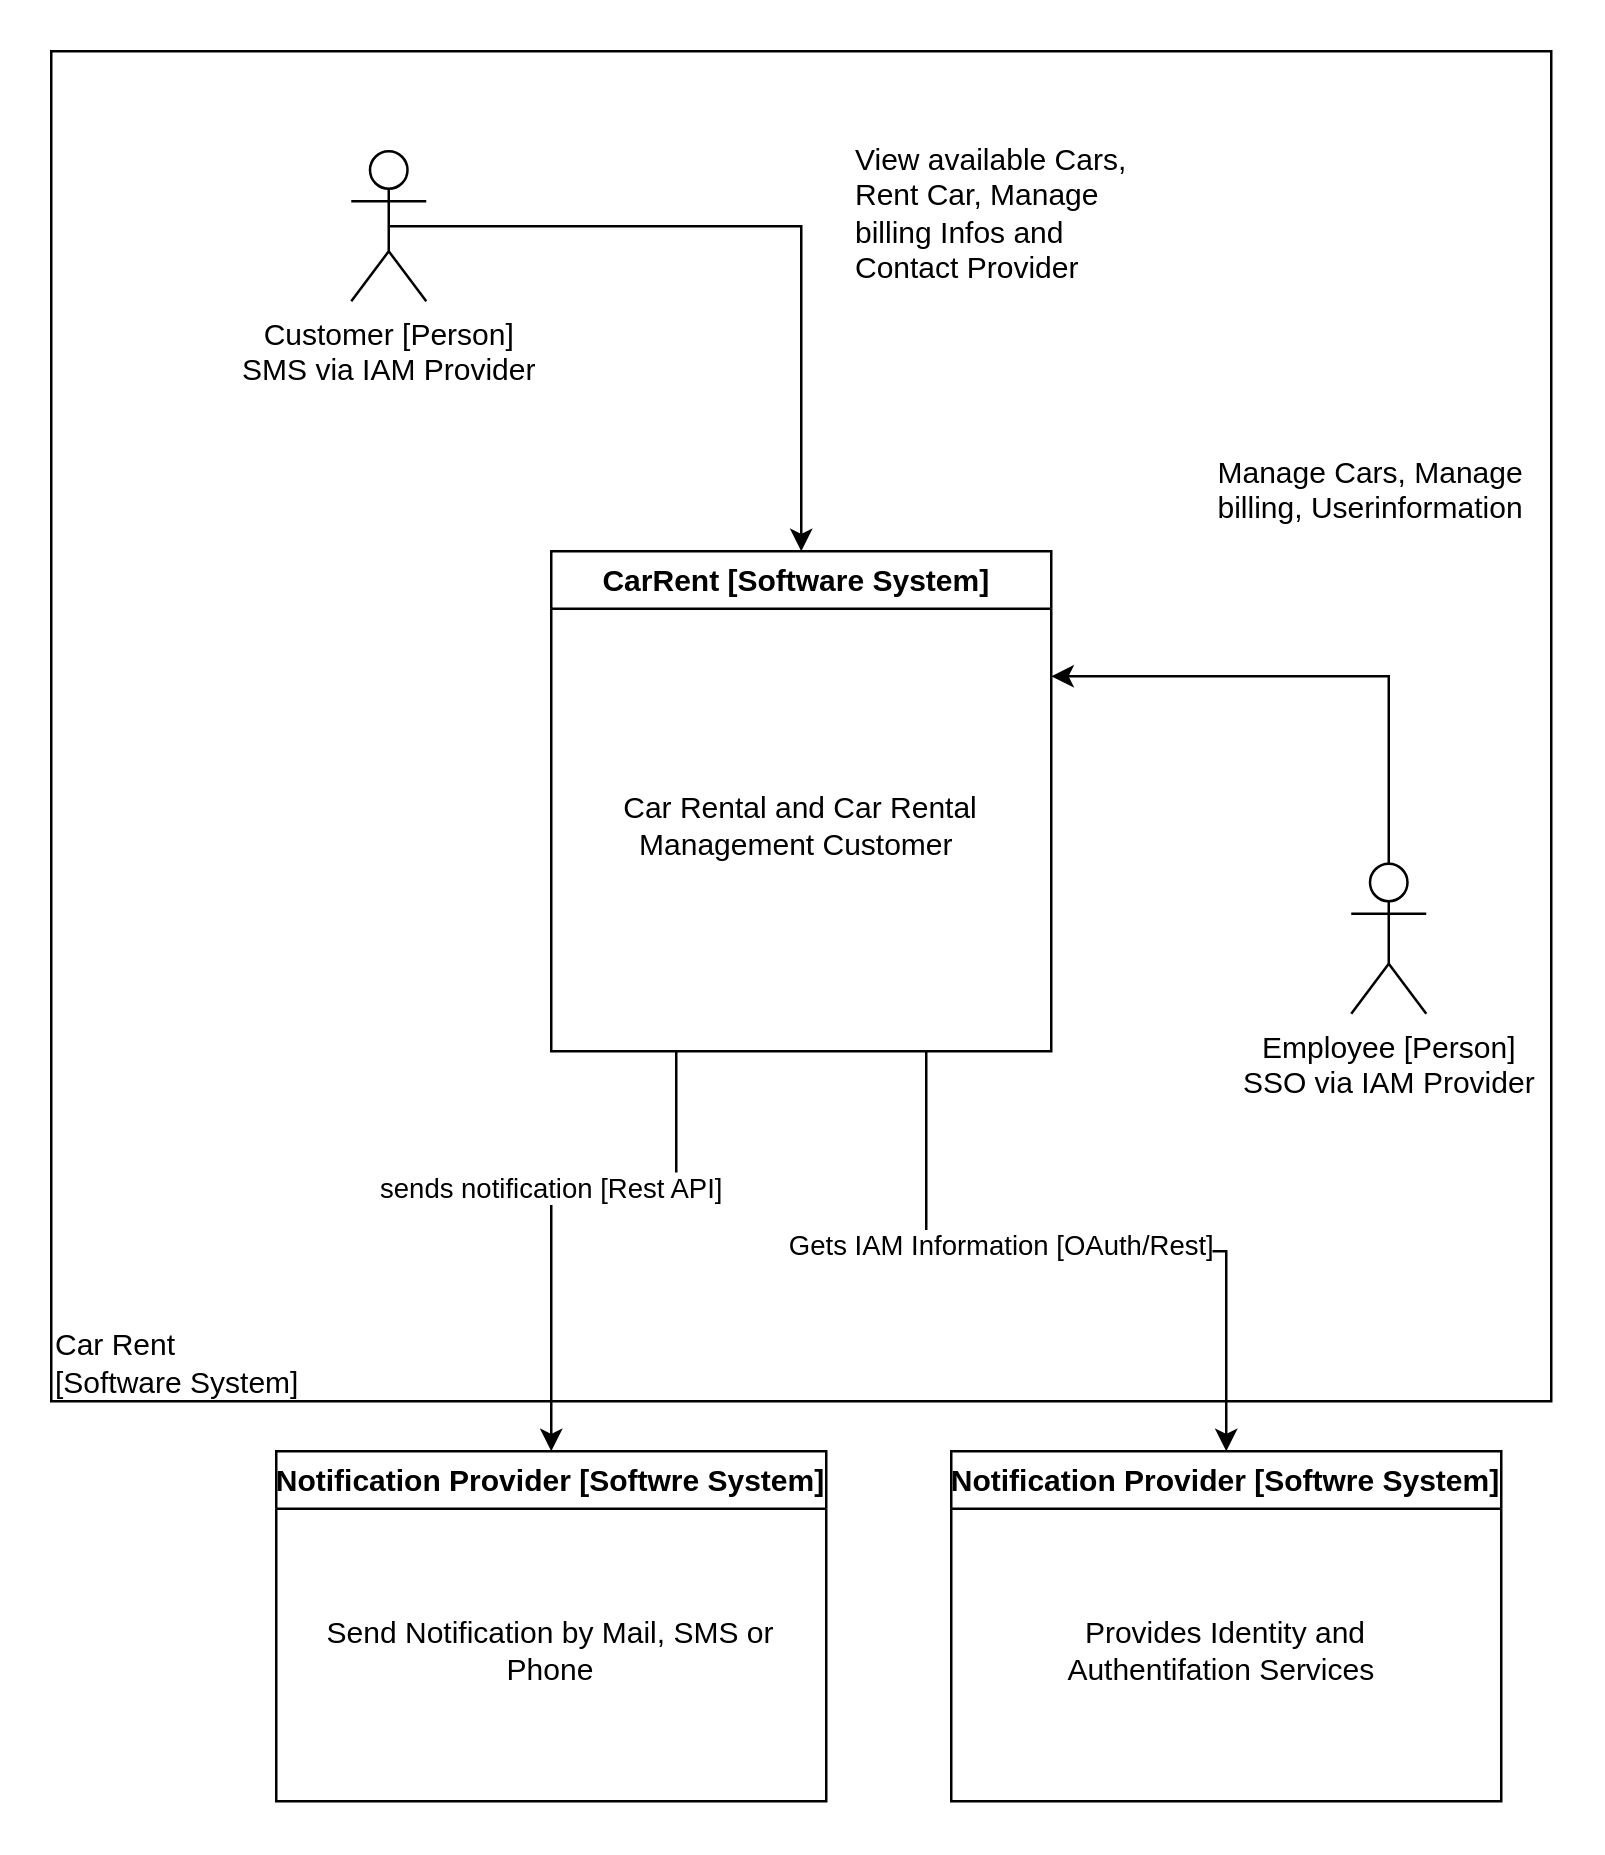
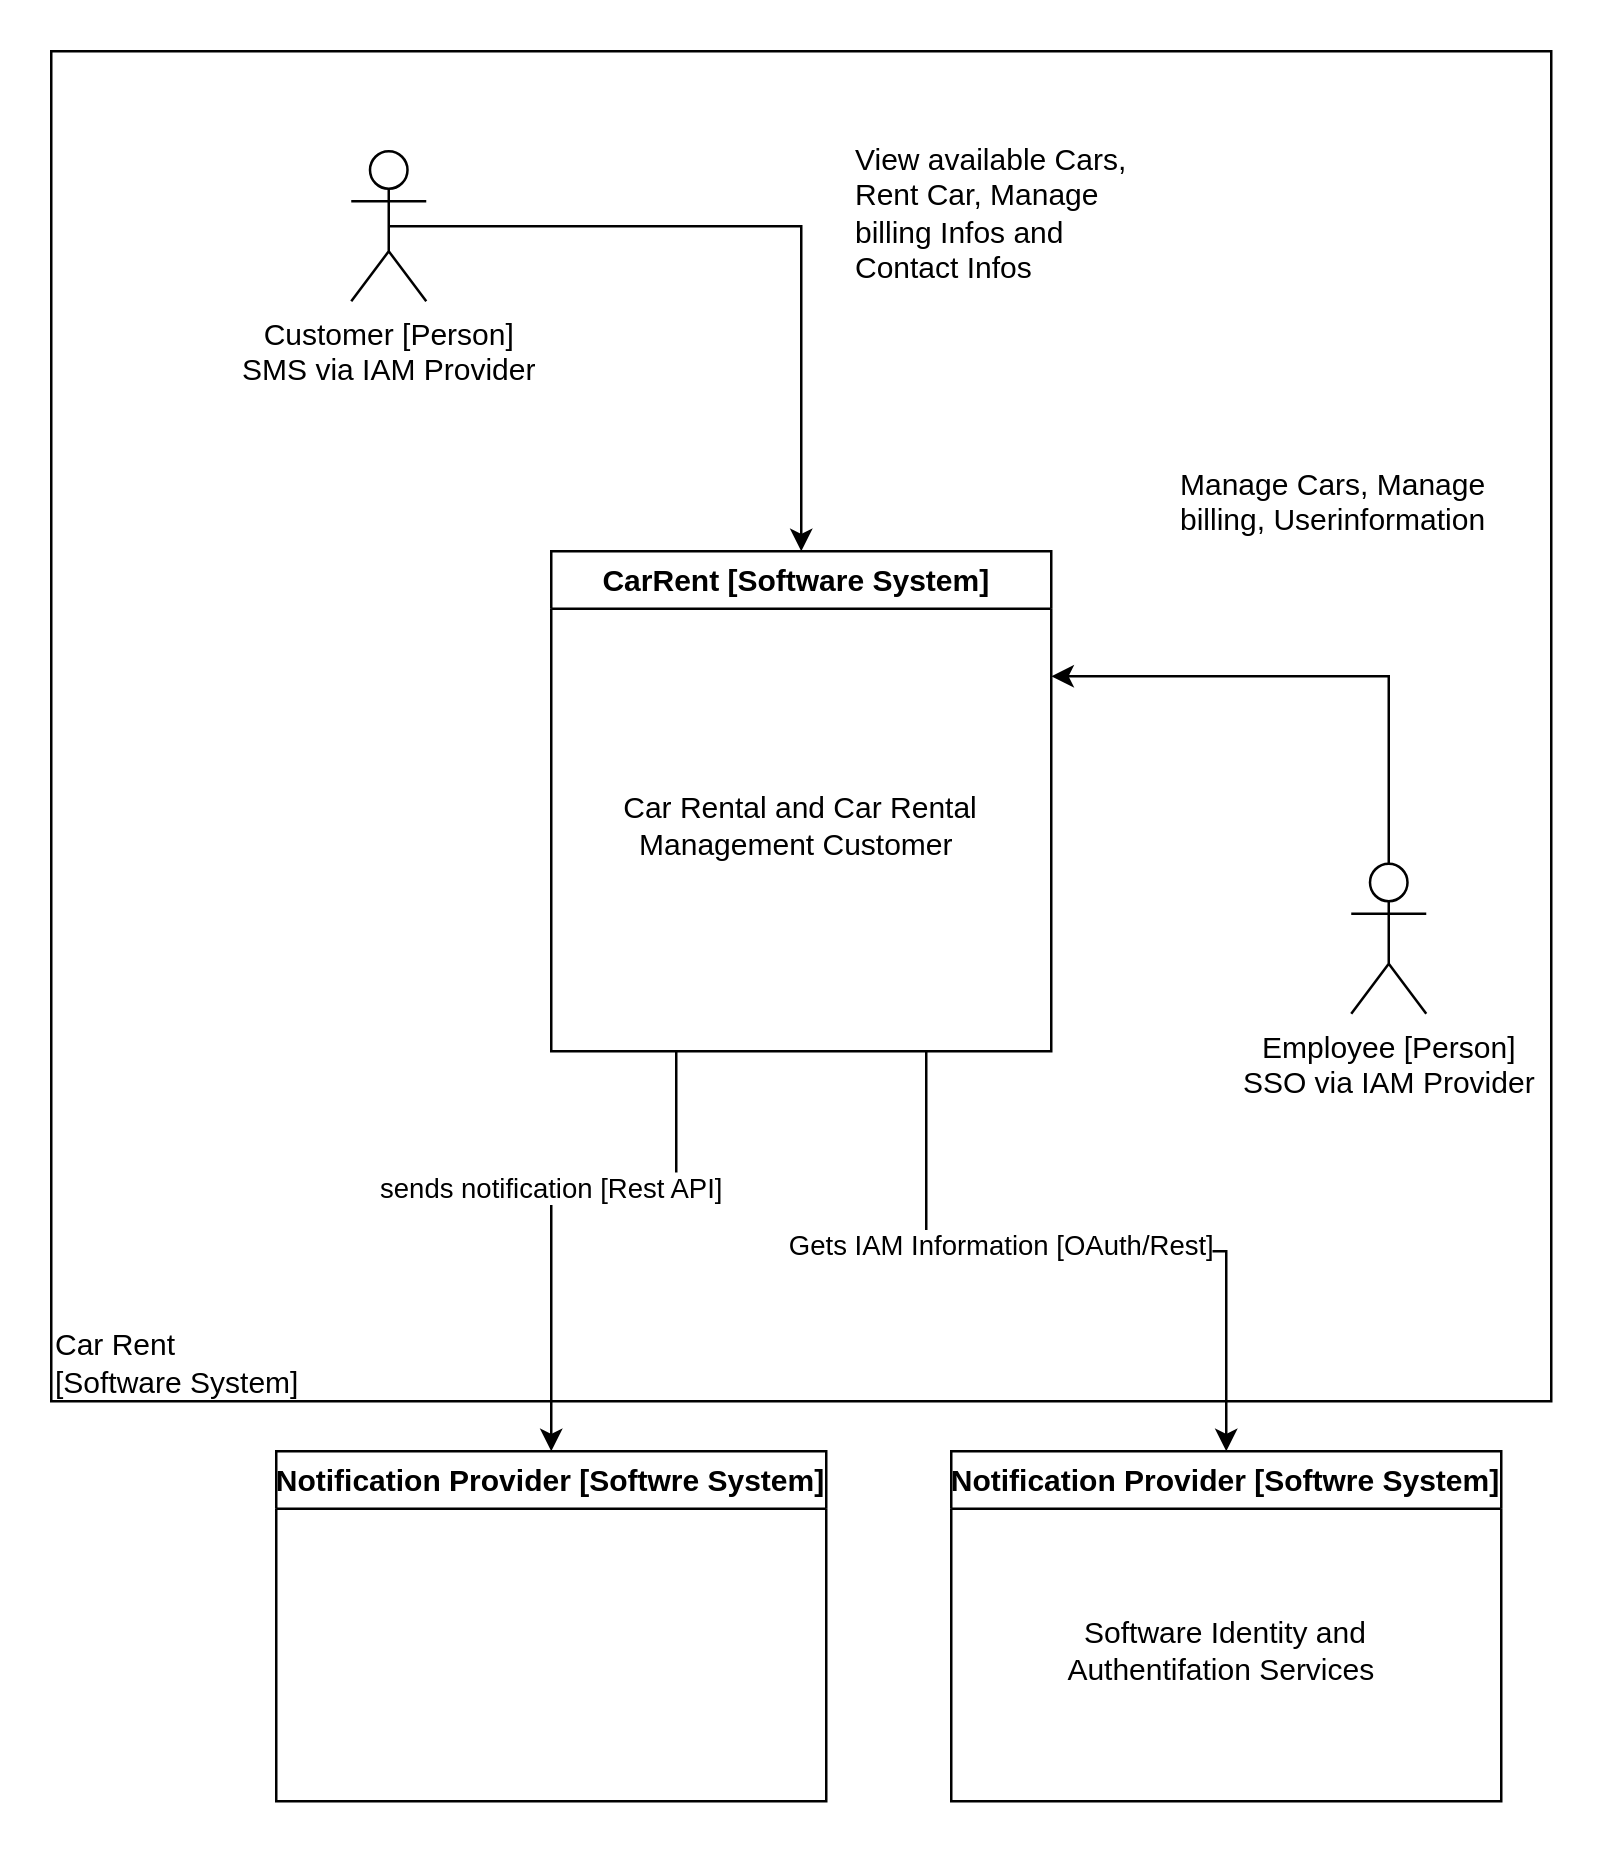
node "View available Cars, Rent Car, Manage billing Infos and Contact Provider": label "View available Cars, Rent Car, Manage billing Infos and Contact Provider" -> "View available Cars, Rent Car, Manage billing Infos and Contact Infos"
node "Manage Cars, Manage billing, Userinformation": moved (1376, 539) -> (1339, 551)
node "Send Notification by Mail, SMS or Phone": removed
node "Provides Identity and Authentifation Services": label "Provides Identity and Authentifation Services" -> "Software Identity and Authentifation Services"
